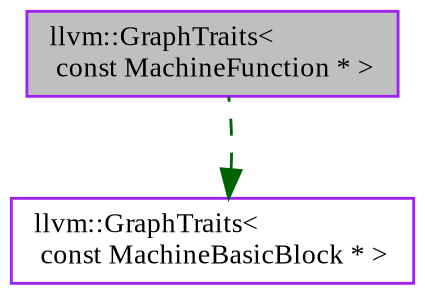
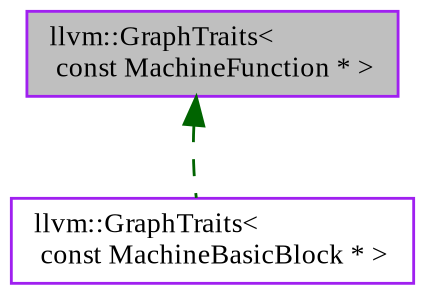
edge "llvm::GraphTraits< const MachineFunction * >" -> "llvm::GraphTraits< const MachineBasicBlock * >": reversed
